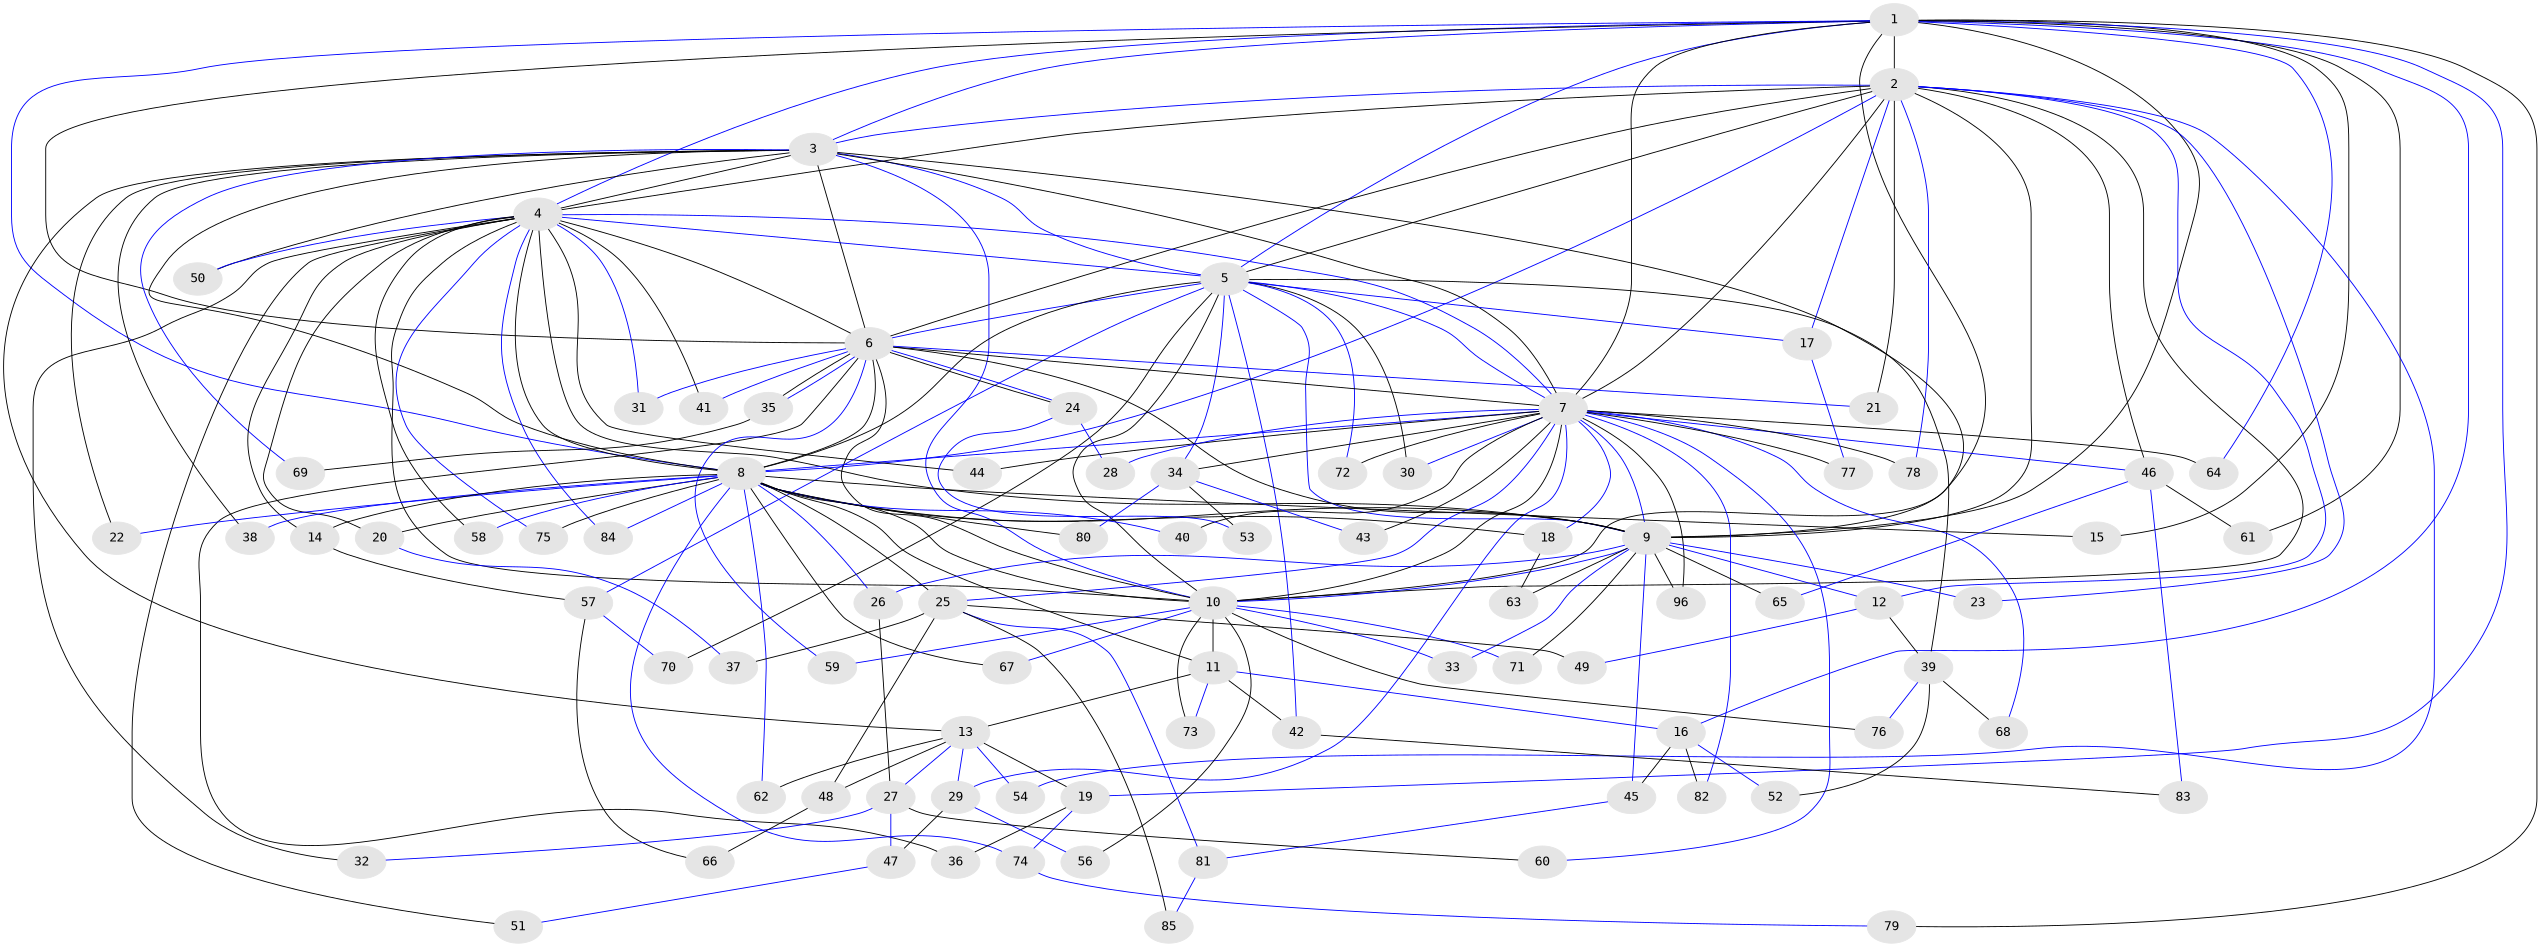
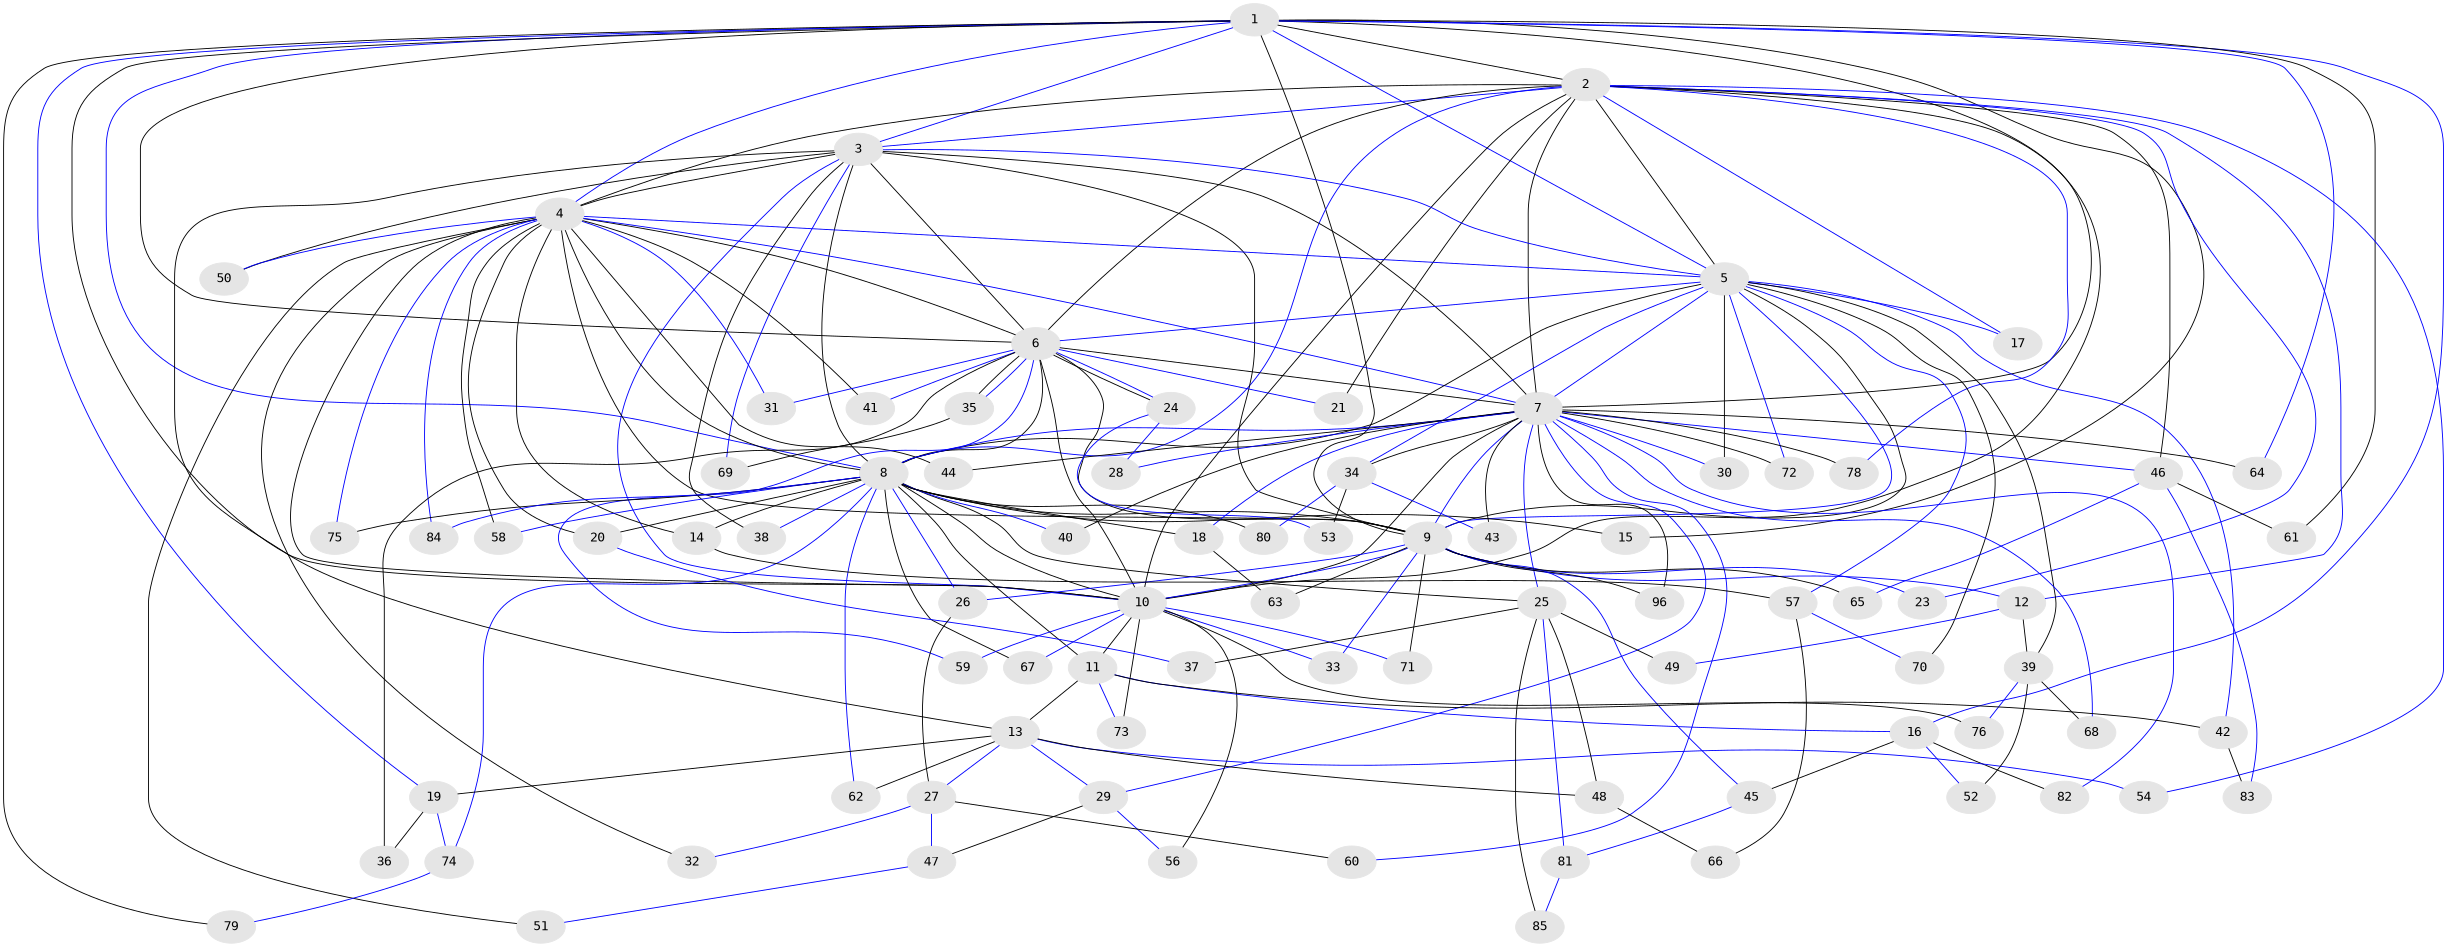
node "77": removed
node "22": removed
